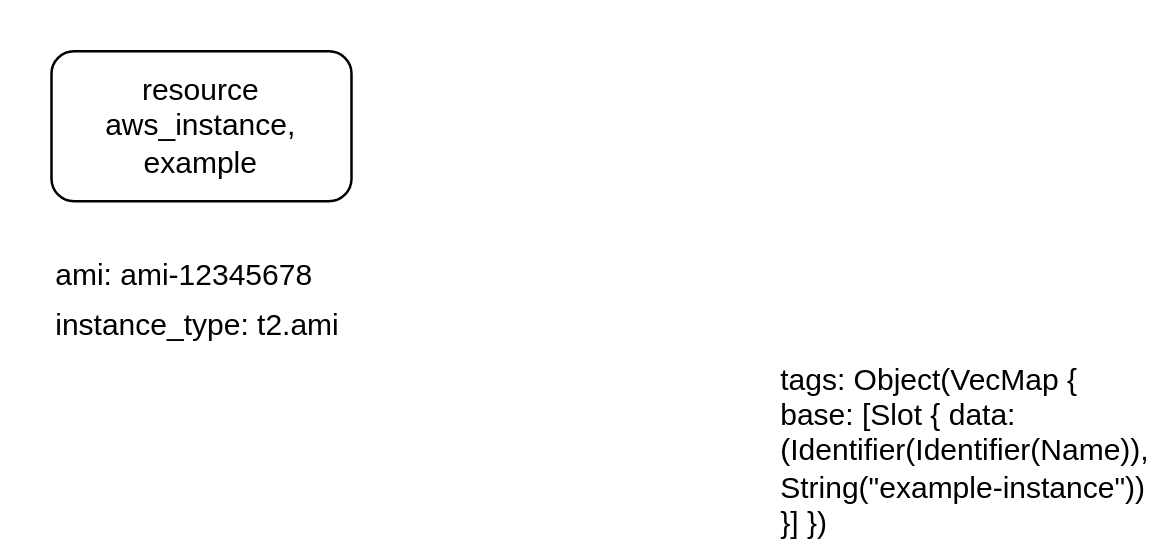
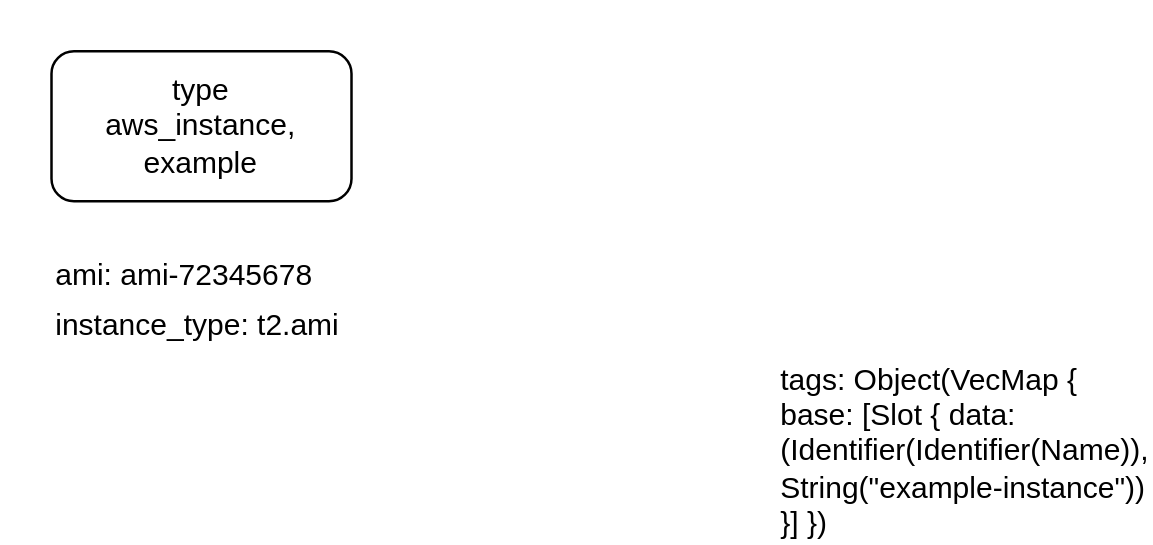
node "resource aws_instance, example": label "resource aws_instance, example" -> "type aws_instance, example"
node "ami: ami-12345678": label "ami: ami-12345678" -> "ami: ami-72345678"
